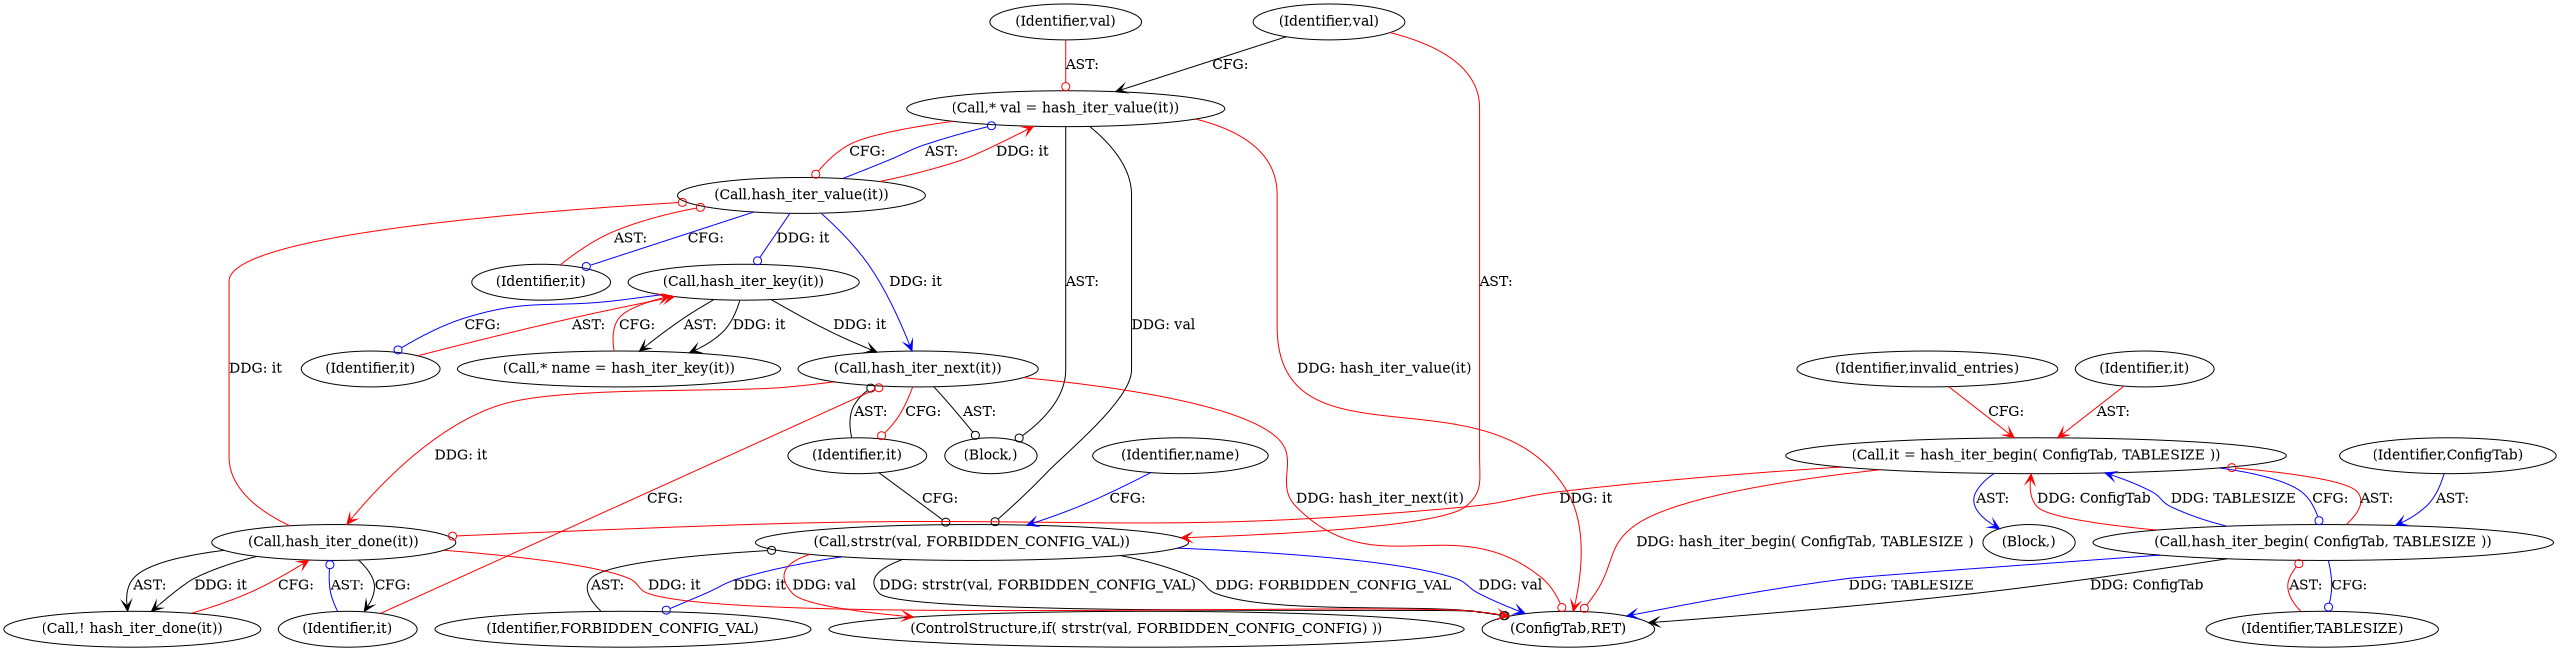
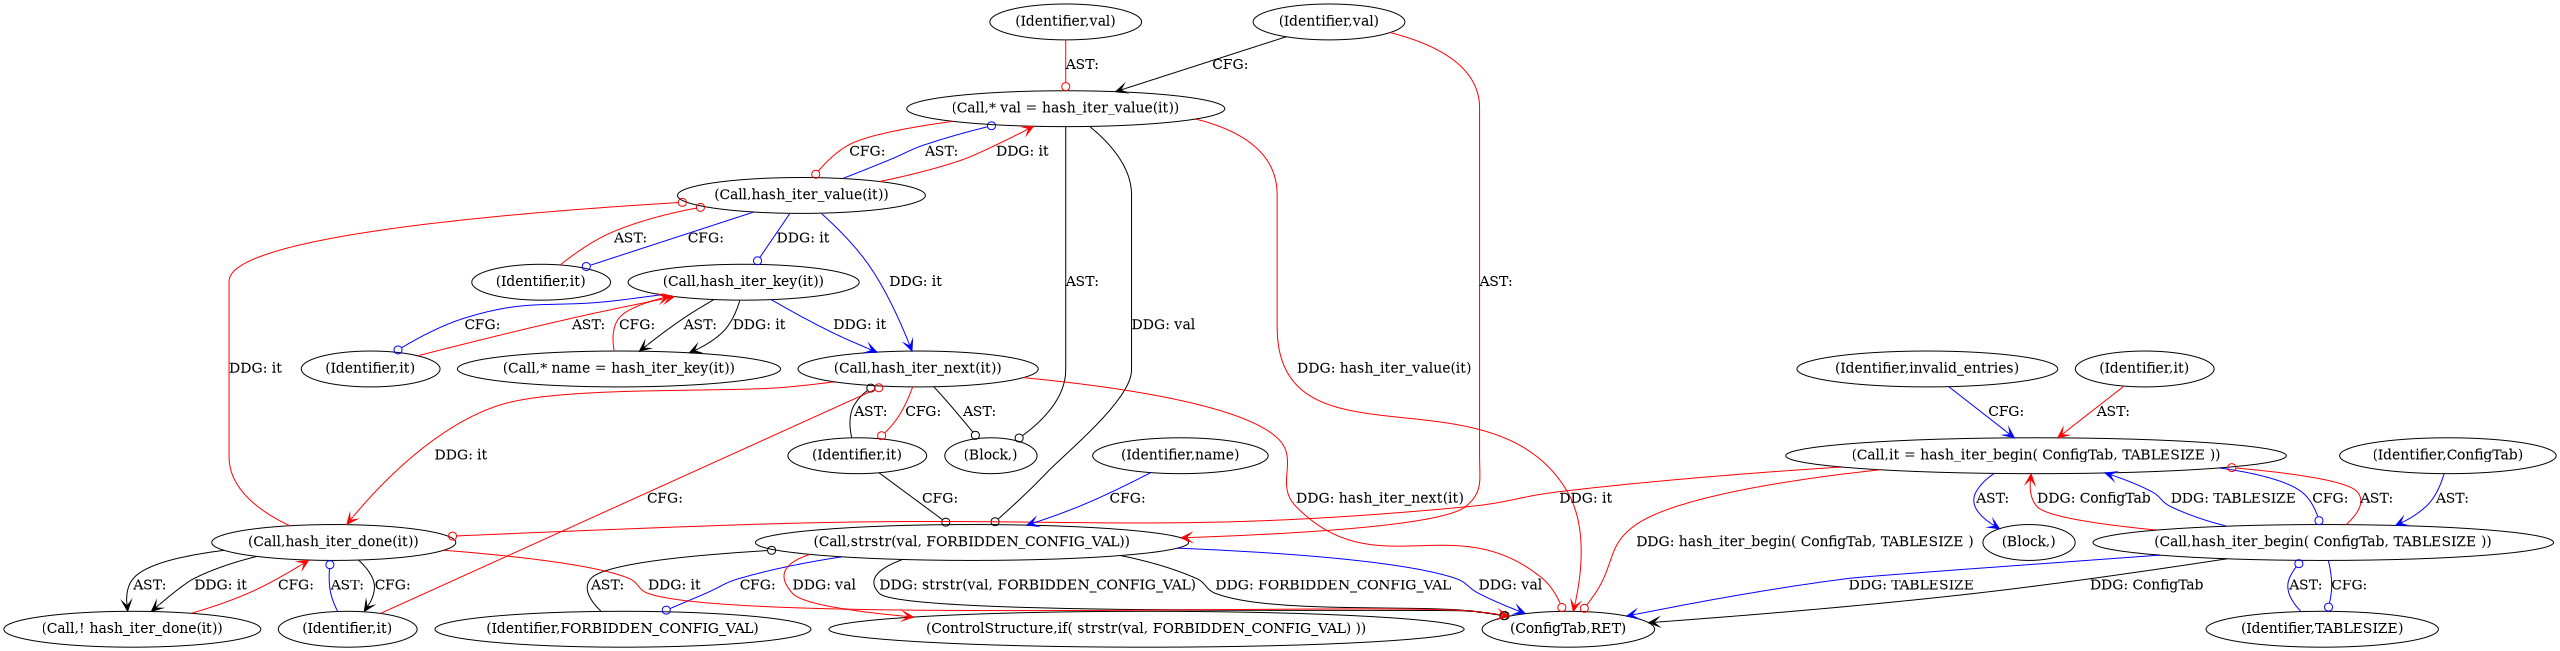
edge "(Call,hash_iter_key(it))" -> "(Call,hash_iter_next(it))": color black -> blue
edge "(Identifier,invalid_entries)" -> "(Call,it = hash_iter_begin( ConfigTab, TABLESIZE ))": color red -> blue
edge "(Call,strstr(val, FORBIDDEN_CONFIG_VAL))" -> "(Identifier,FORBIDDEN_CONFIG_VAL)": label "DDG: it" -> "CFG: "
edge "(Identifier,TABLESIZE)" -> "(Call,hash_iter_begin( ConfigTab, TABLESIZE ))": color red -> blue
node "(ControlStructure,if( strstr(val, FORBIDDEN_CONFIG_CONFIG) ))": label "(ControlStructure,if( strstr(val, FORBIDDEN_CONFIG_CONFIG) ))" -> "(ControlStructure,if( strstr(val, FORBIDDEN_CONFIG_VAL) ))"
